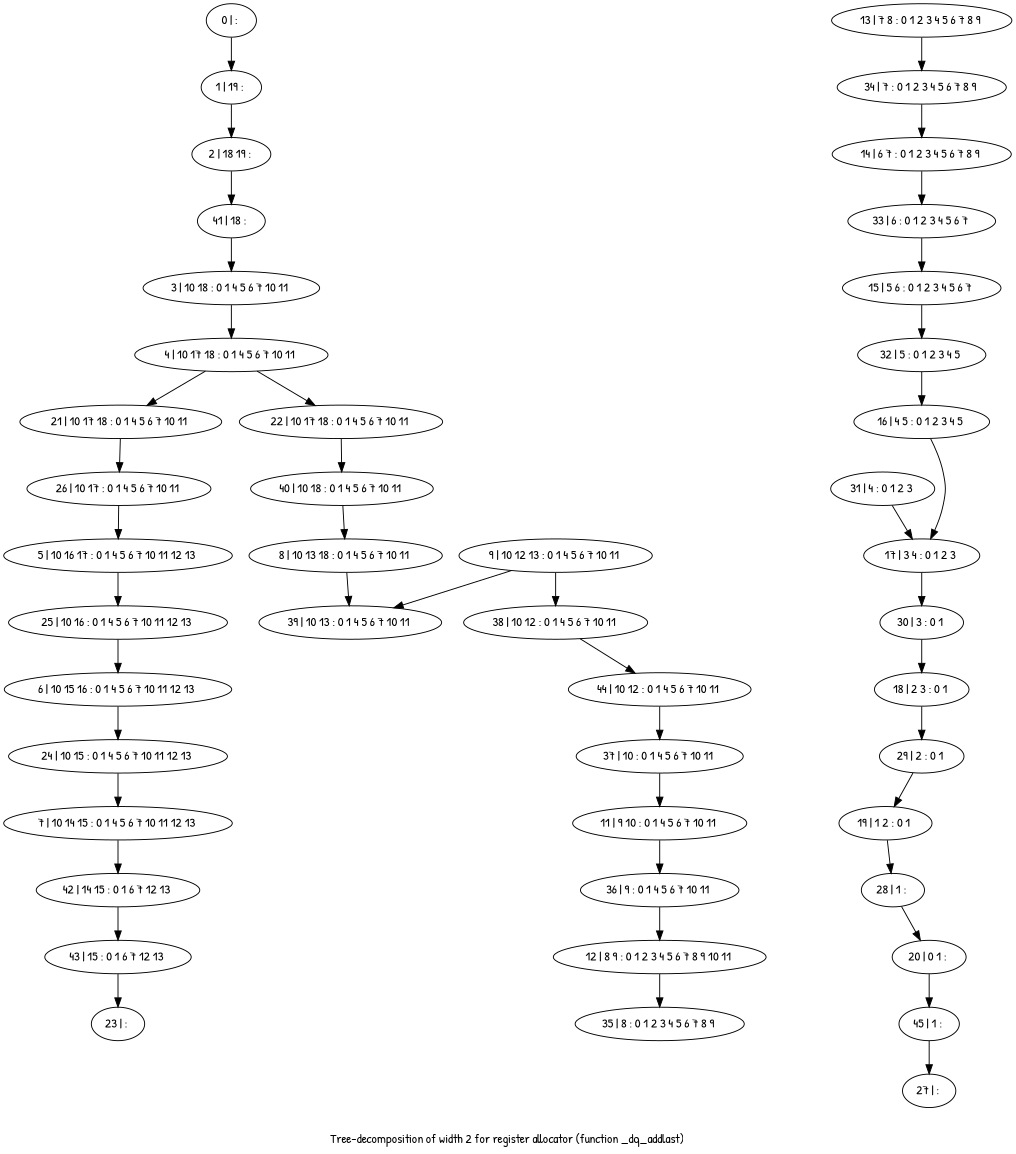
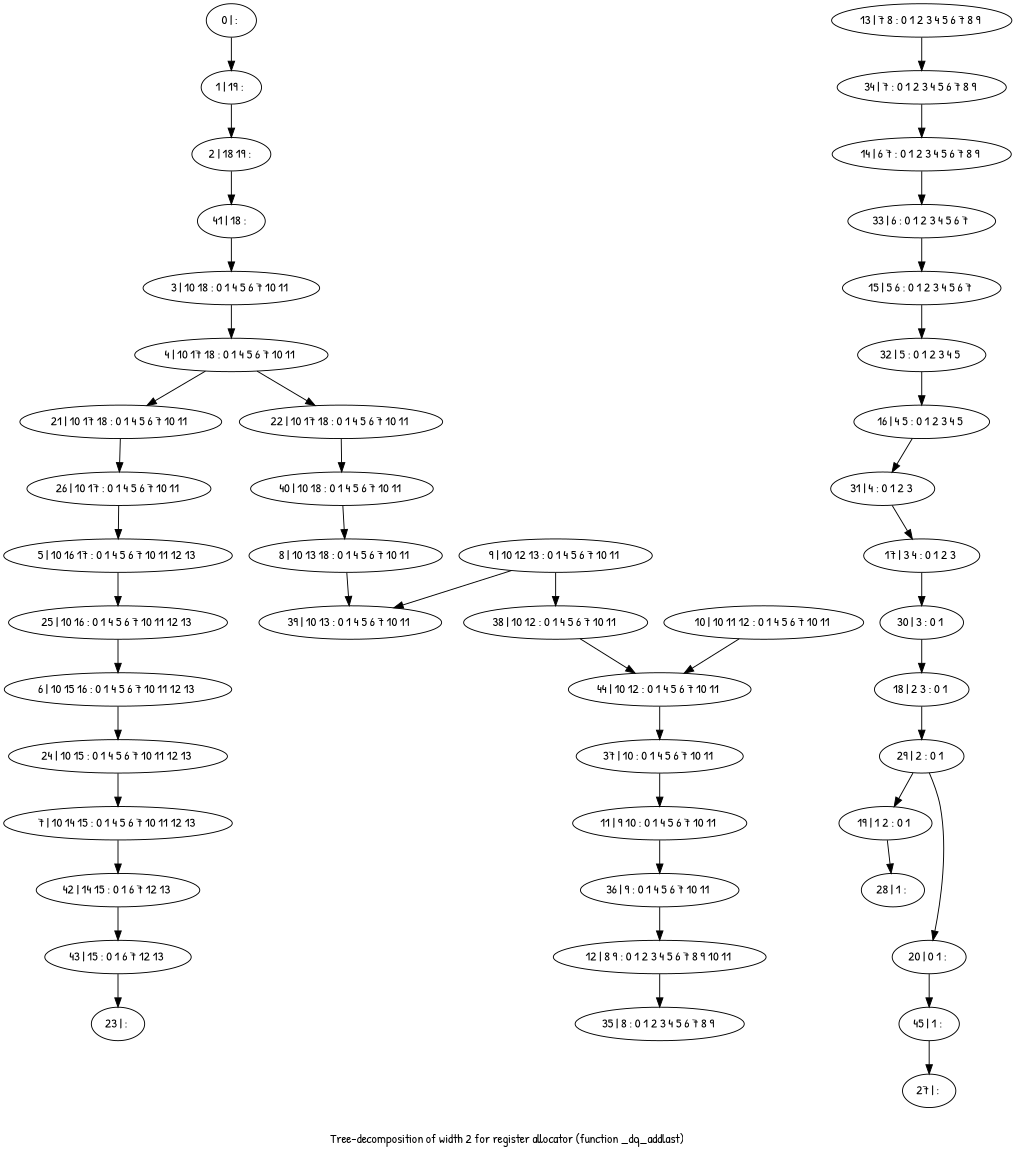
edge "16 | 4 5 : 0 1 2 3 4 5" -> "17 | 3 4 : 0 1 2 3": now "16 | 4 5 : 0 1 2 3 4 5" -> "31 | 4 : 0 1 2 3"
node "10 | 10 11 12 : 0 1 4 5 6 7 10 11": added
edge "28 | 1 :" -> "20 | 0 1 :": now "29 | 2 : 0 1" -> "20 | 0 1 :"
